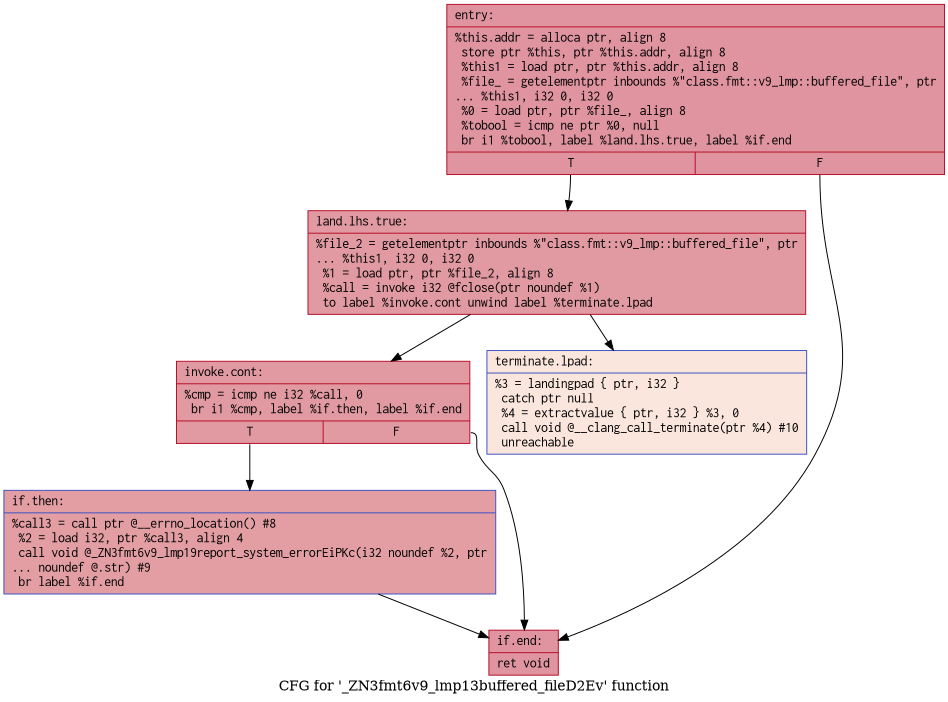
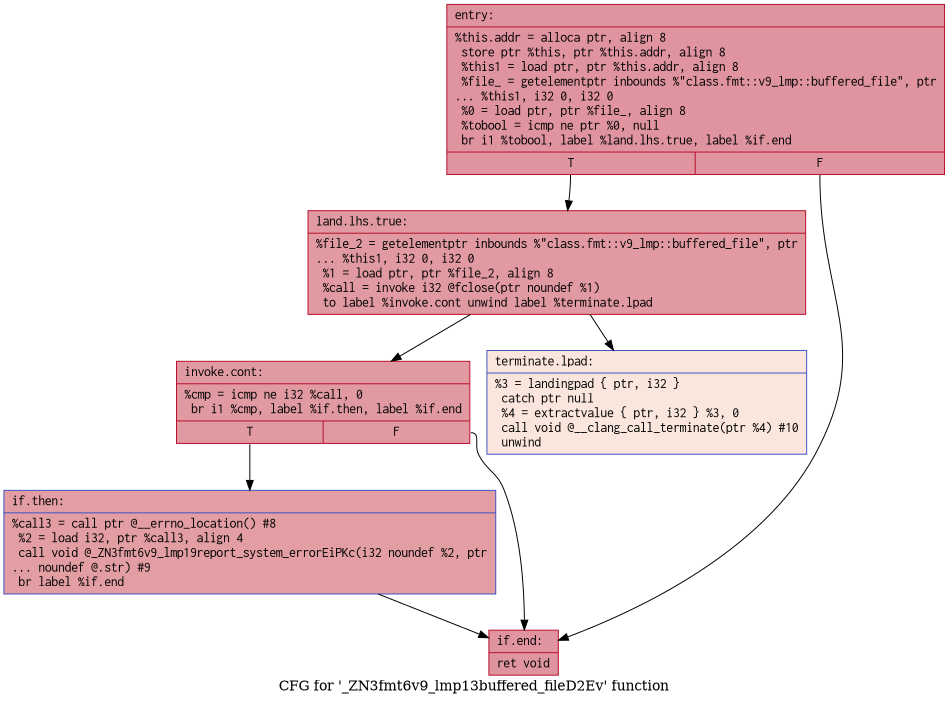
node "terminate.lpad:": text "unreachable" -> "unwind"
